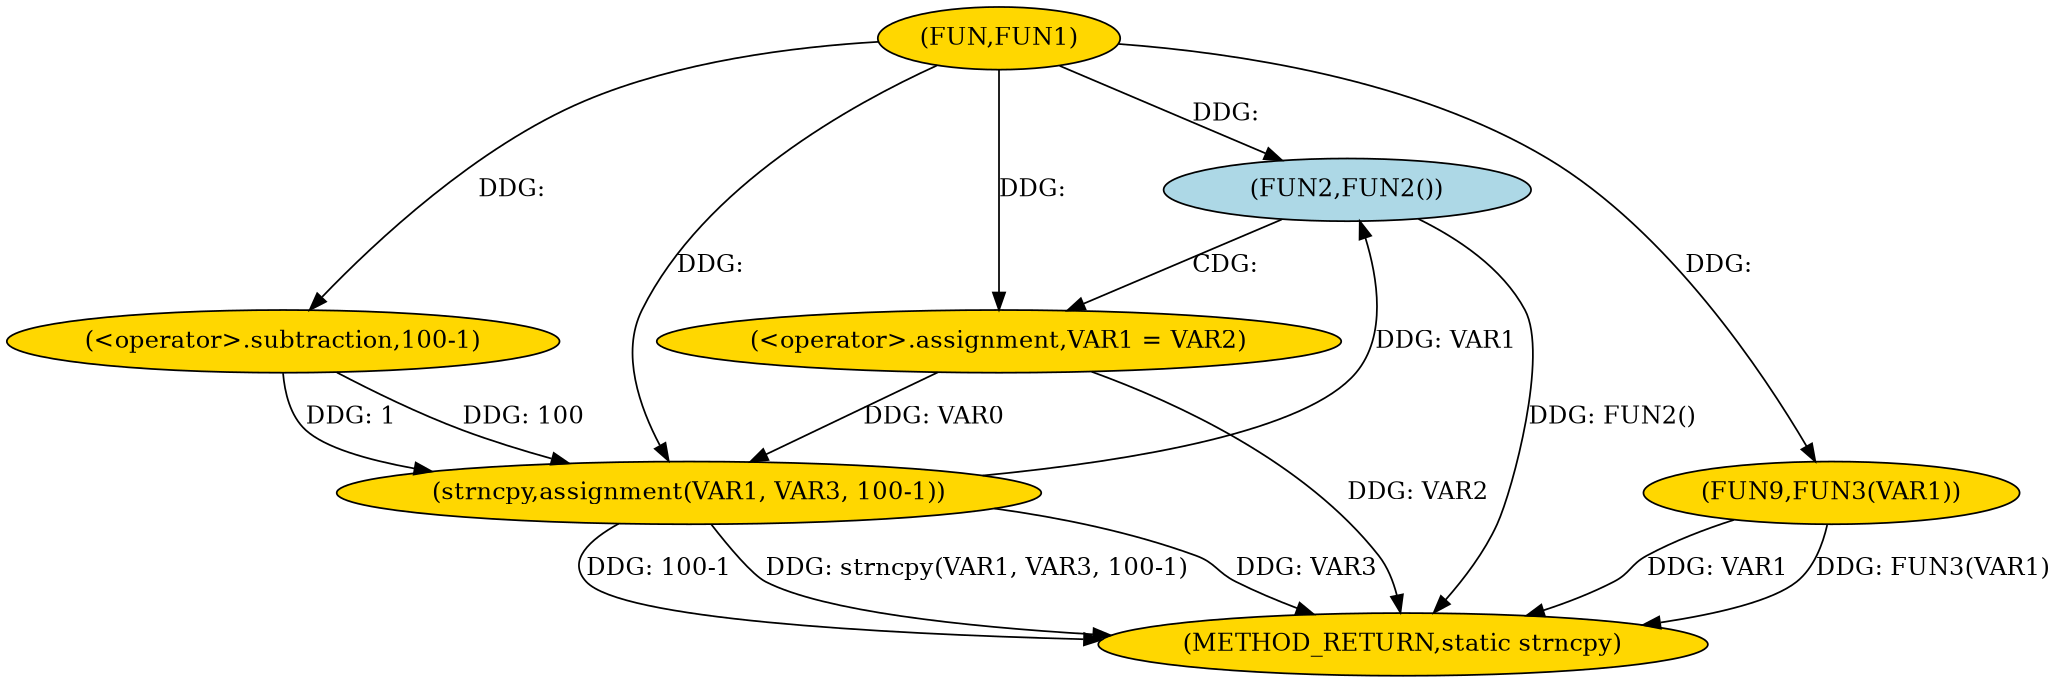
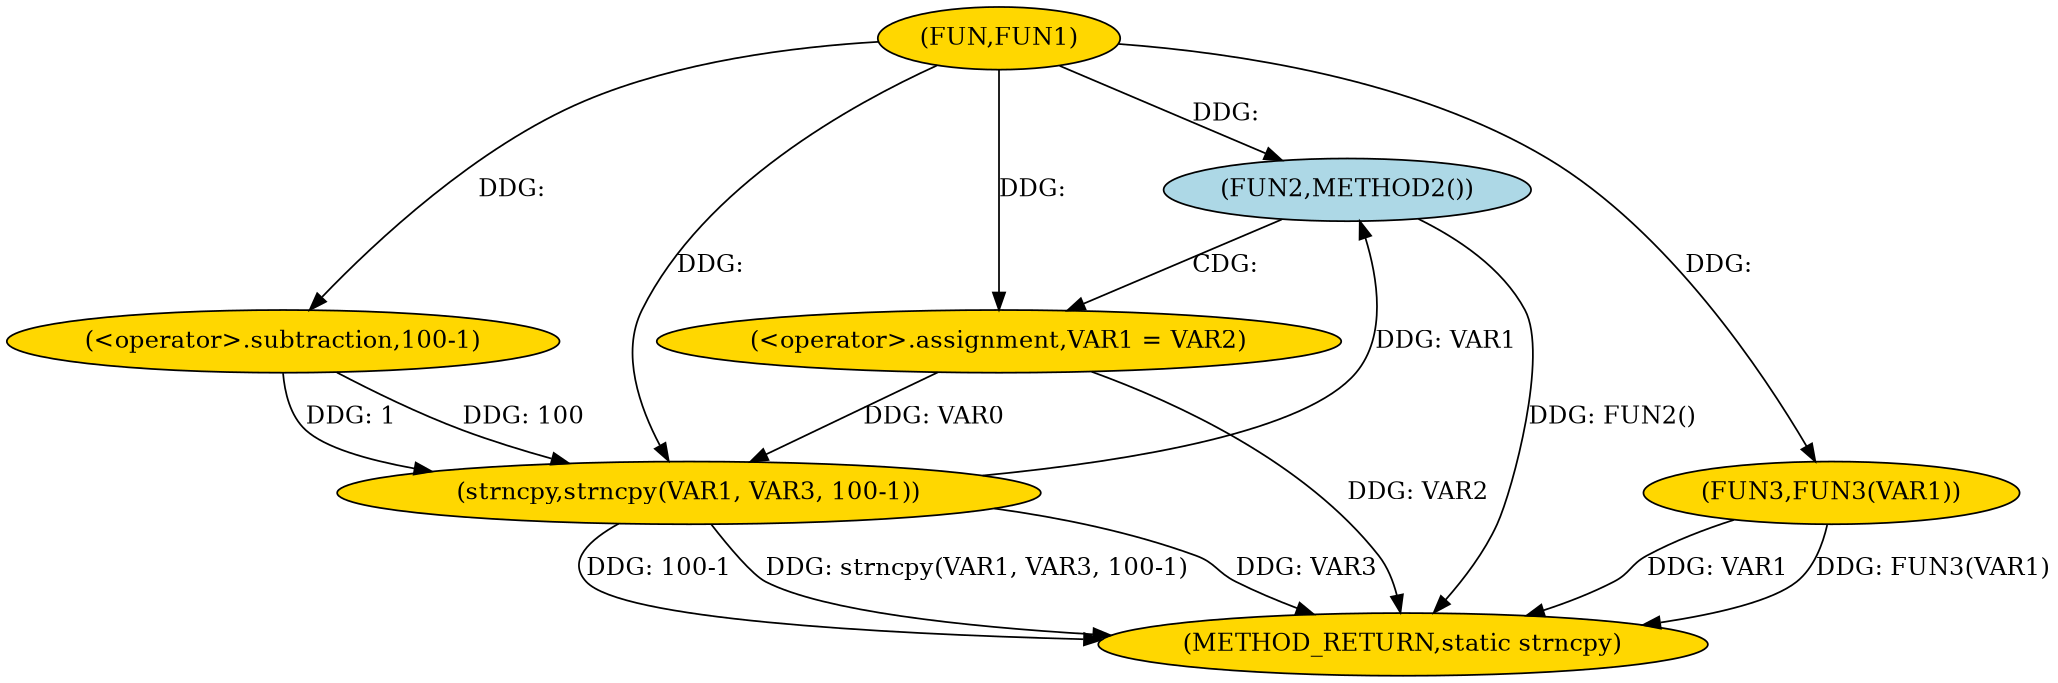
node "(FUN2,FUN2())": label "(FUN2,FUN2())" -> "(FUN2,METHOD2())"
node "(strncpy,assignment(VAR1, VAR3, 100-1))": label "(strncpy,assignment(VAR1, VAR3, 100-1))" -> "(strncpy,strncpy(VAR1, VAR3, 100-1))"
node "(FUN9,FUN3(VAR1))": label "(FUN9,FUN3(VAR1))" -> "(FUN3,FUN3(VAR1))"
